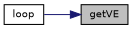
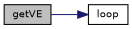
edge "loop" -> "getVE": reversed
